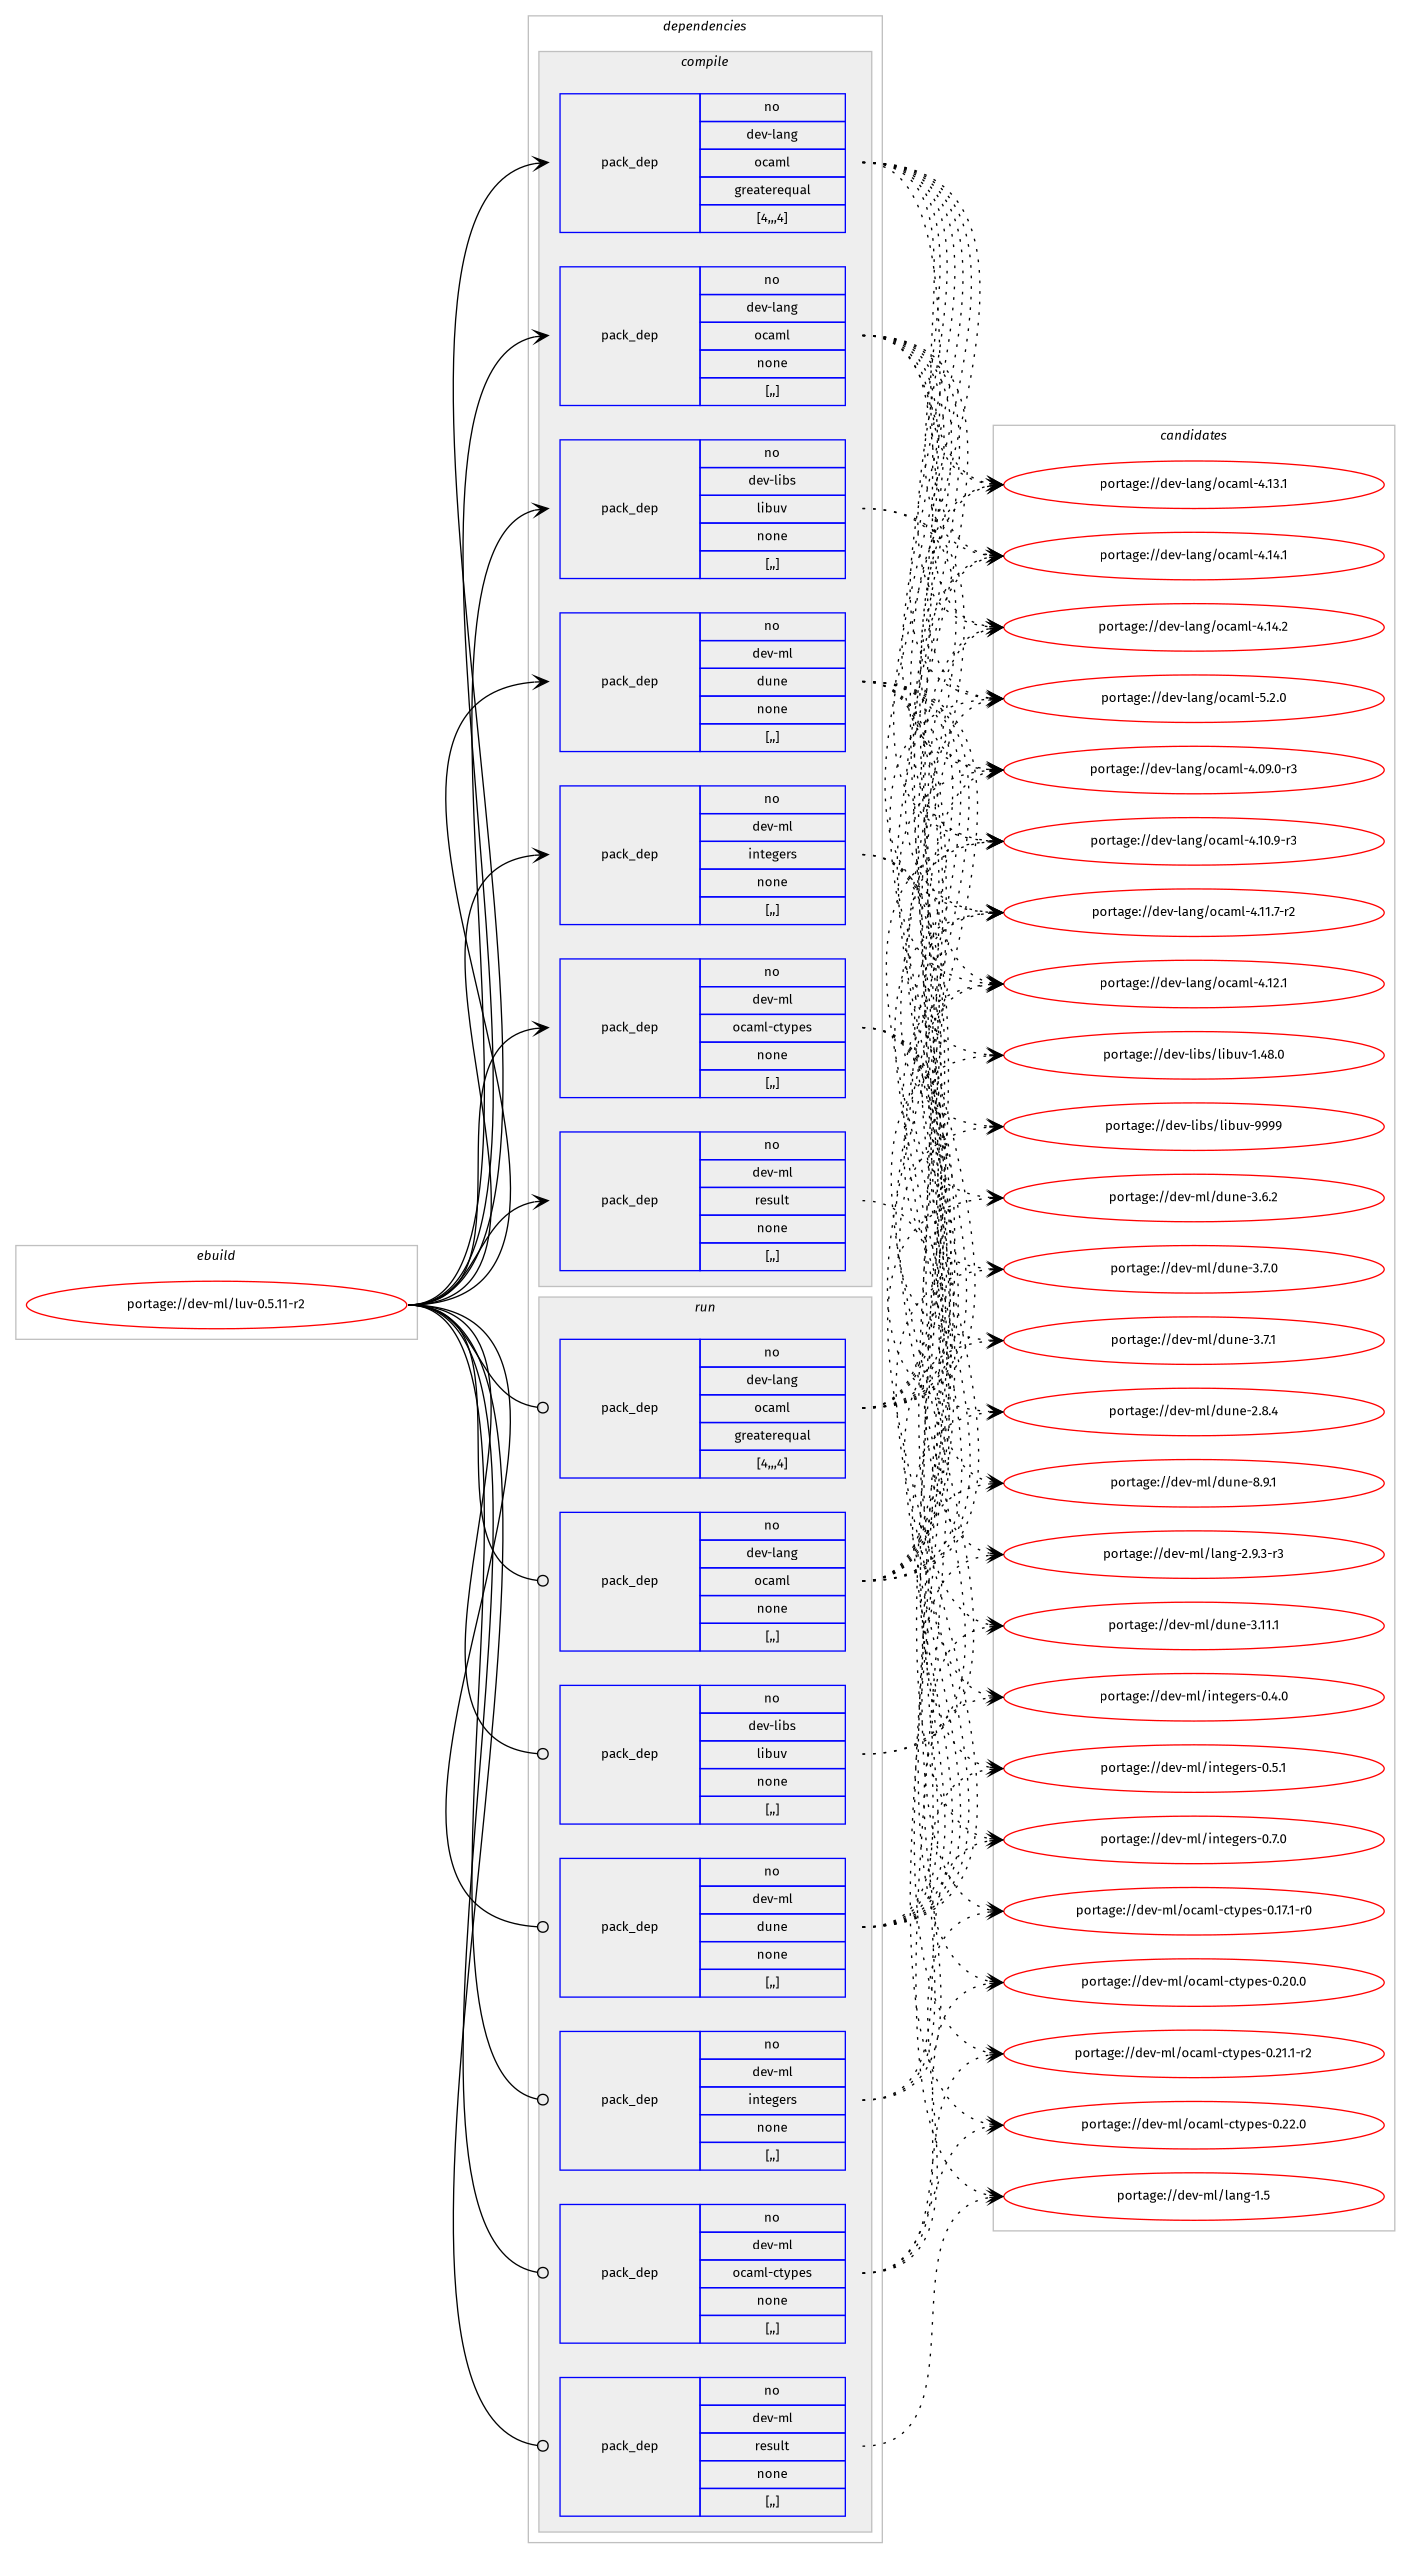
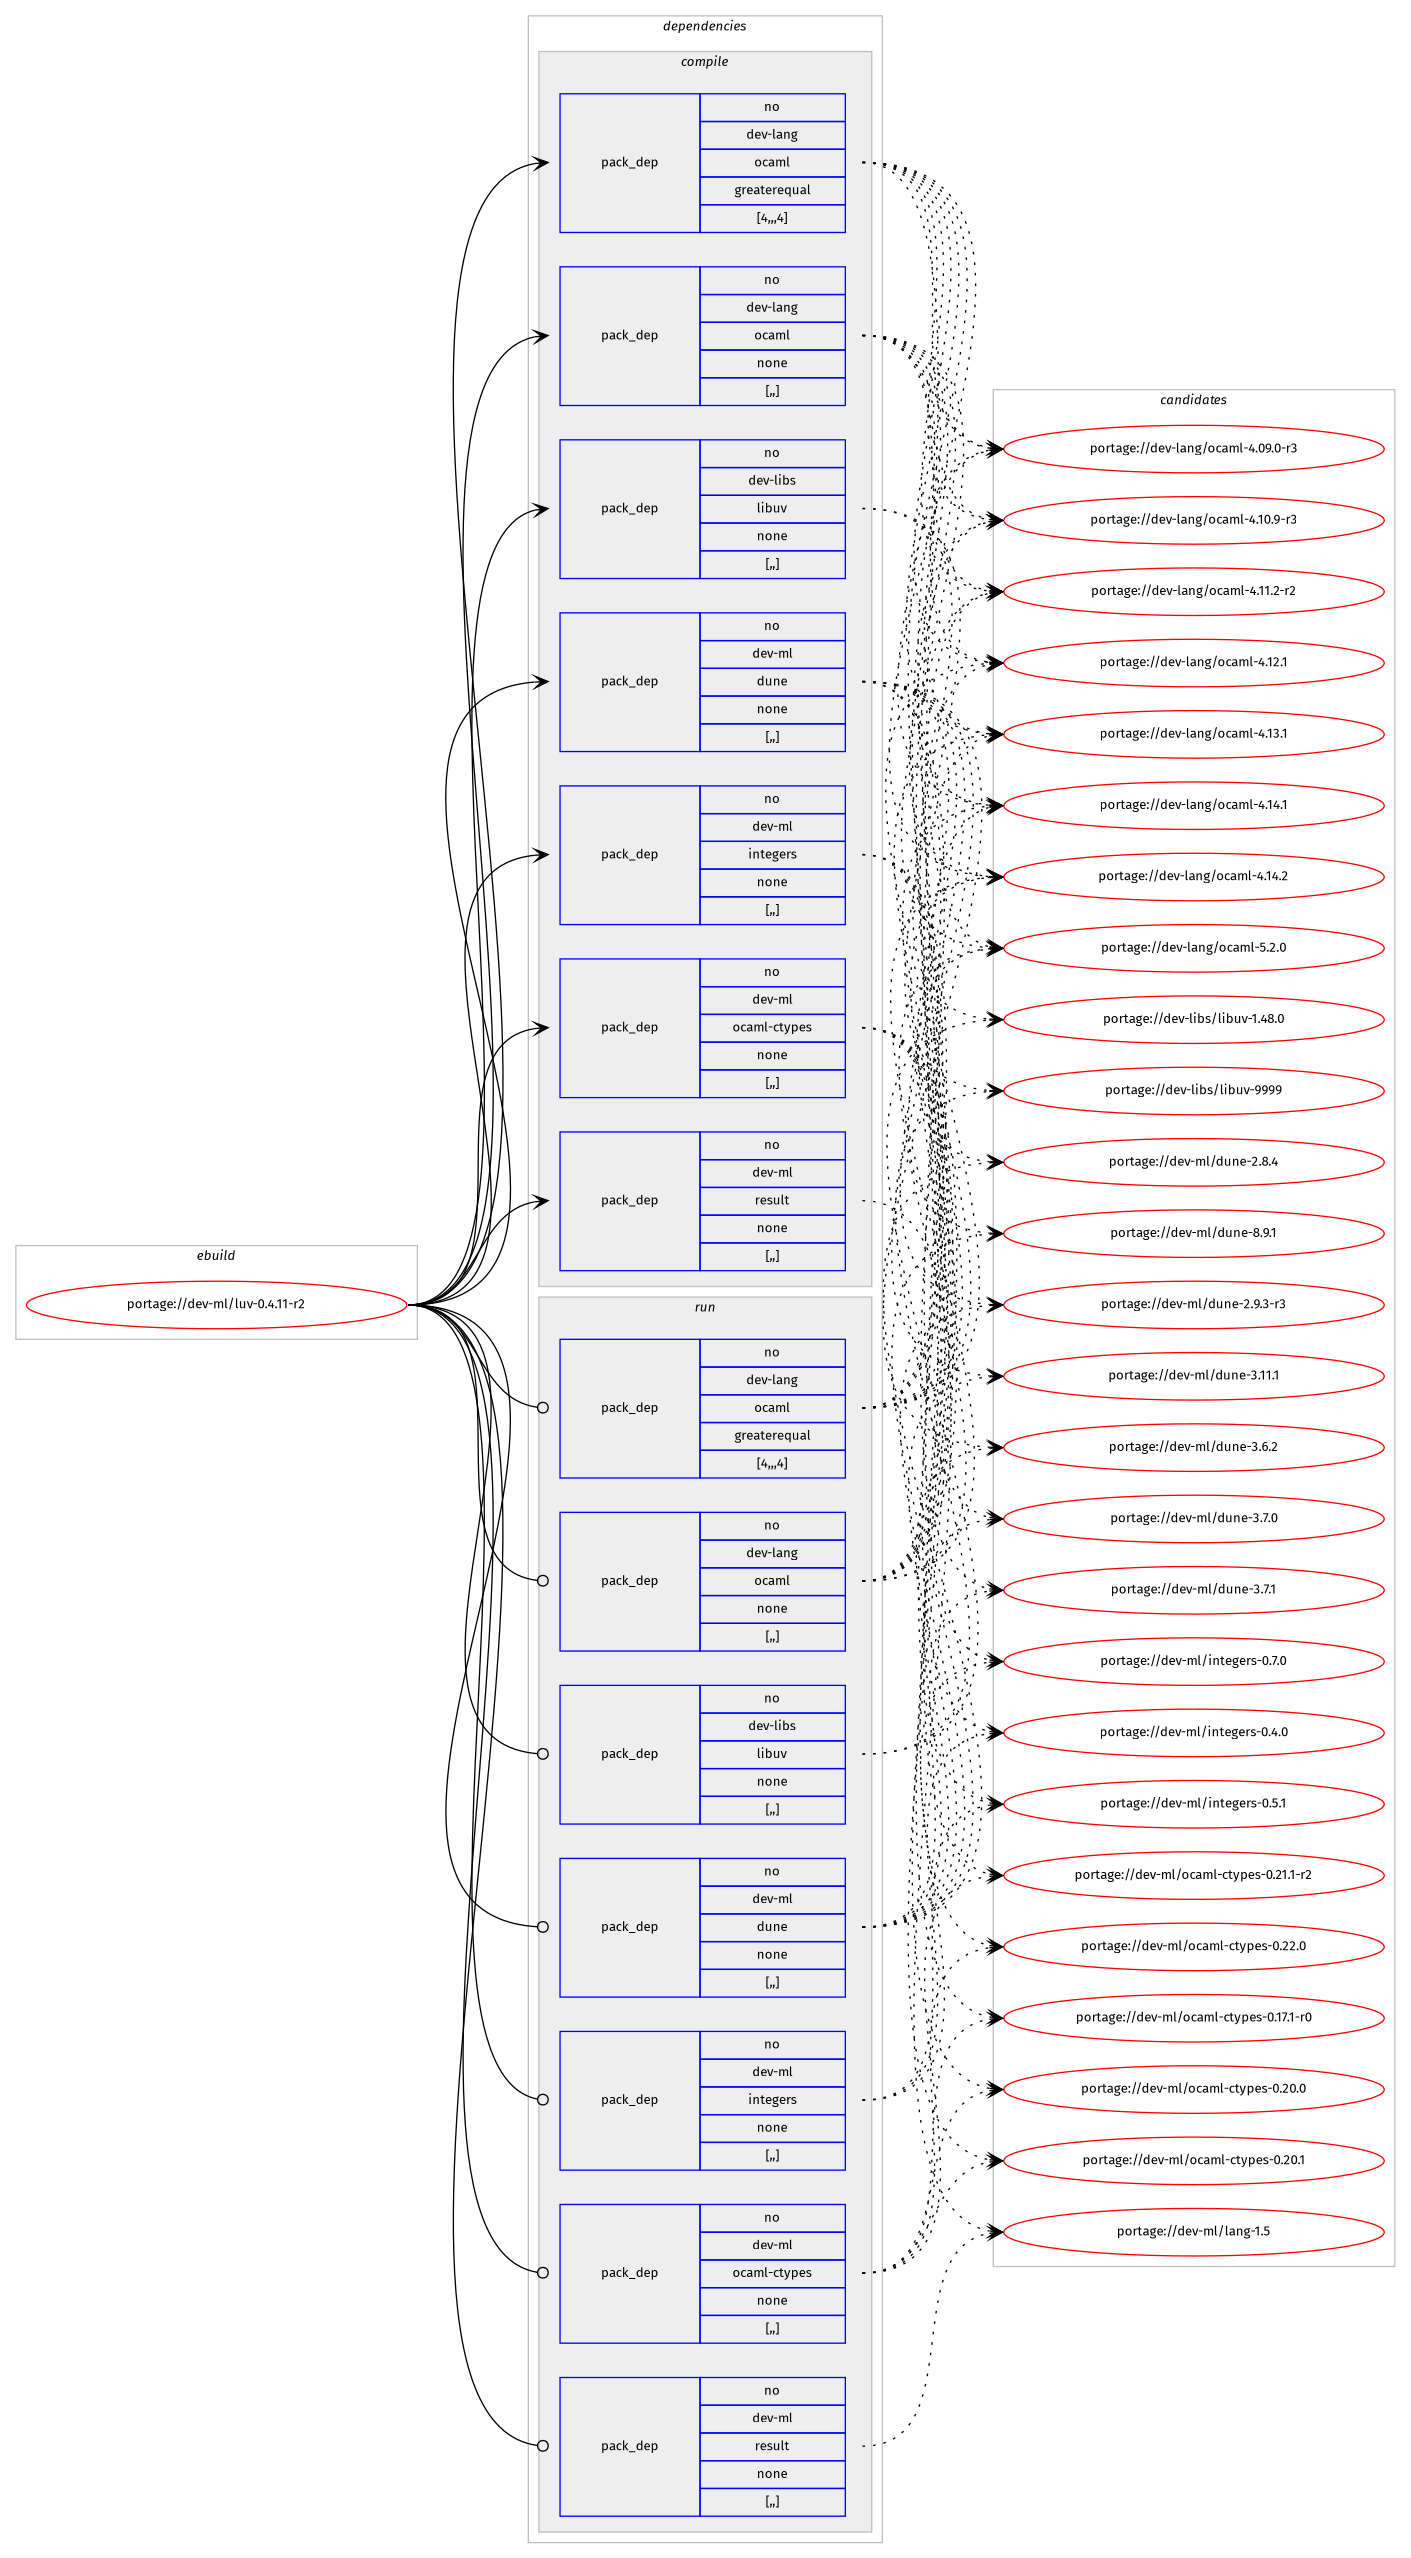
node "portage://dev-lang/ocaml-4.11.7-r2": label "portage://dev-lang/ocaml-4.11.7-r2" -> "portage://dev-lang/ocaml-4.11.2-r2"
node "portage://dev-ml/luv-0.5.11-r2": label "portage://dev-ml/luv-0.5.11-r2" -> "portage://dev-ml/luv-0.4.11-r2"
node "portage://dev-ml/lang-2.9.3-r3": label "portage://dev-ml/lang-2.9.3-r3" -> "portage://dev-ml/dune-2.9.3-r3"
node "portage://dev-ml/ocaml-ctypes-0.20.1": added
